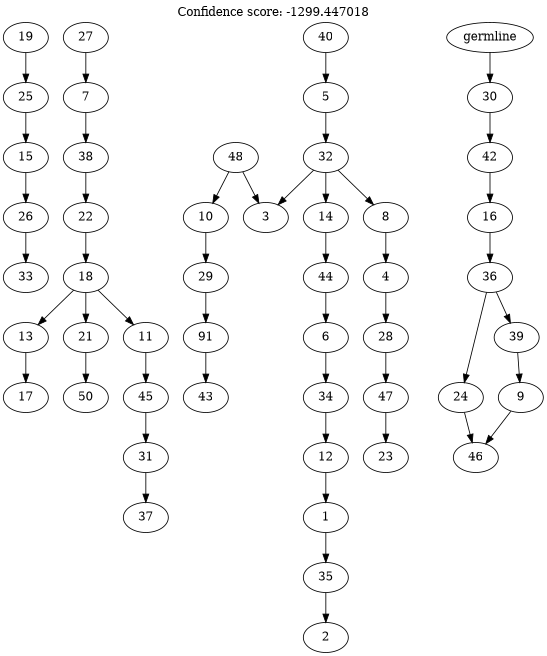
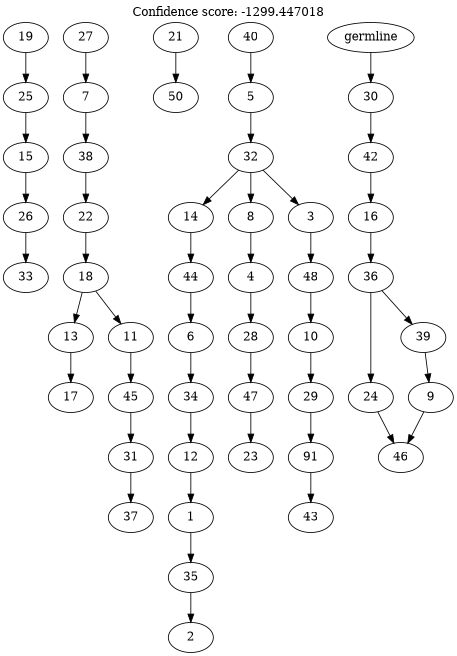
edge "48" -> "3": reversed
edge "18" -> "21": removed
